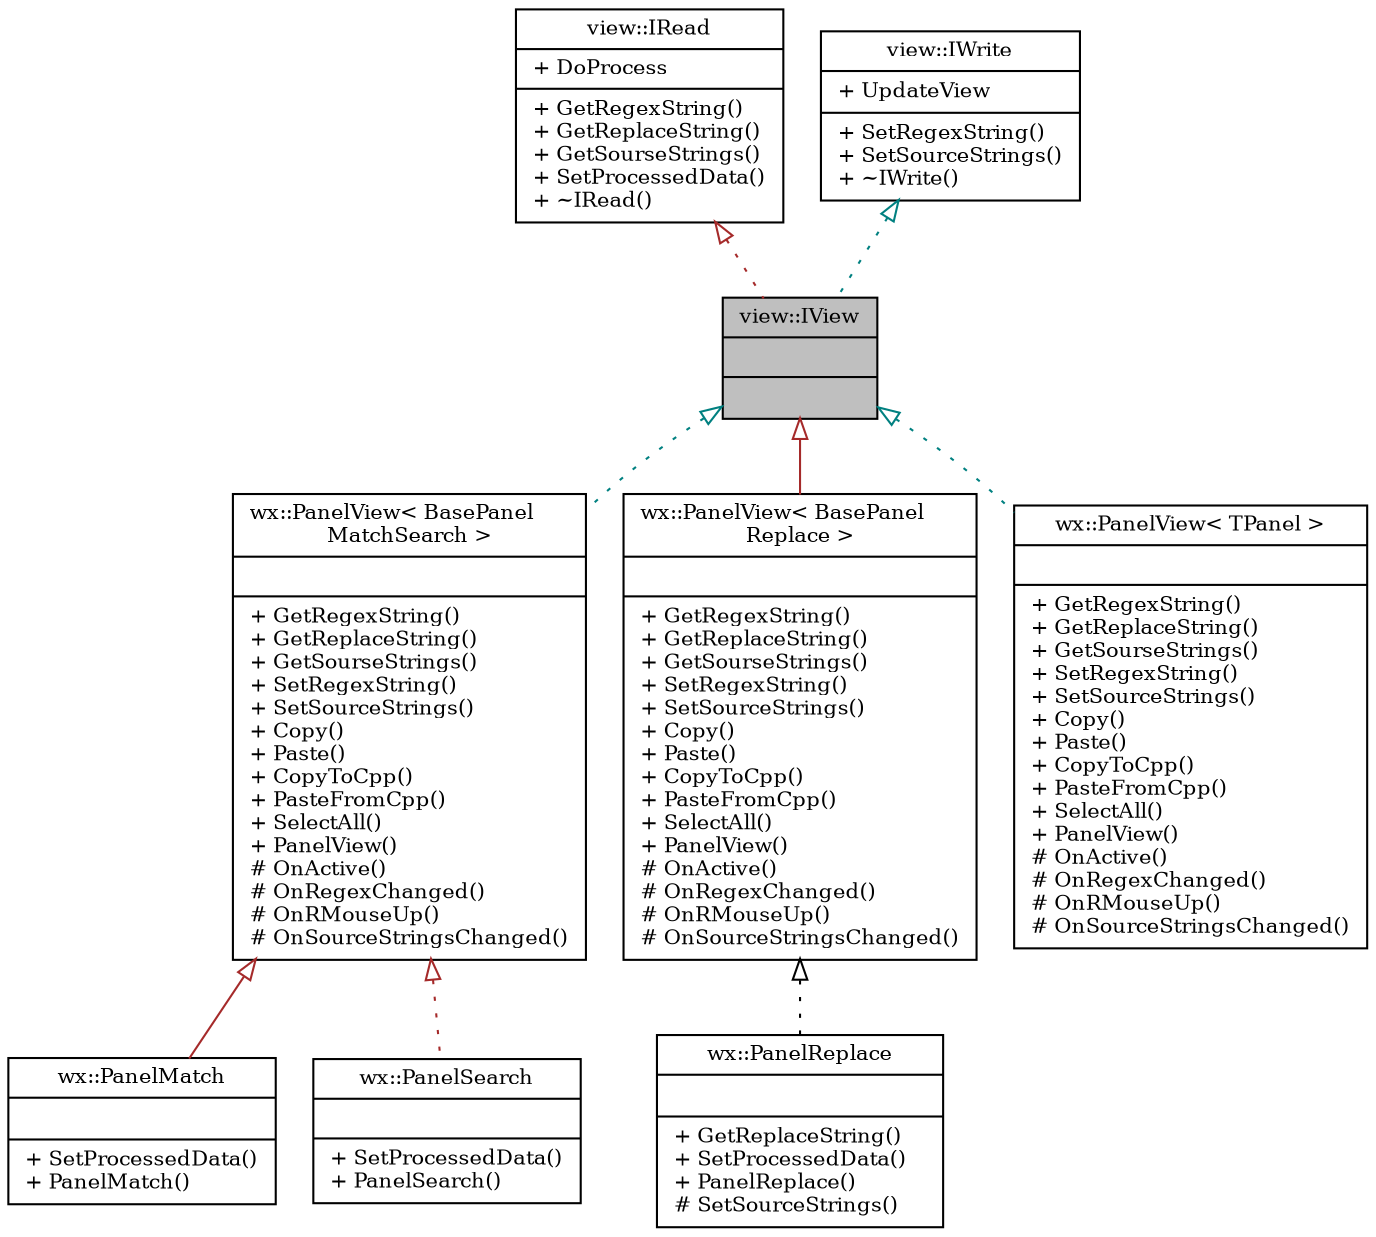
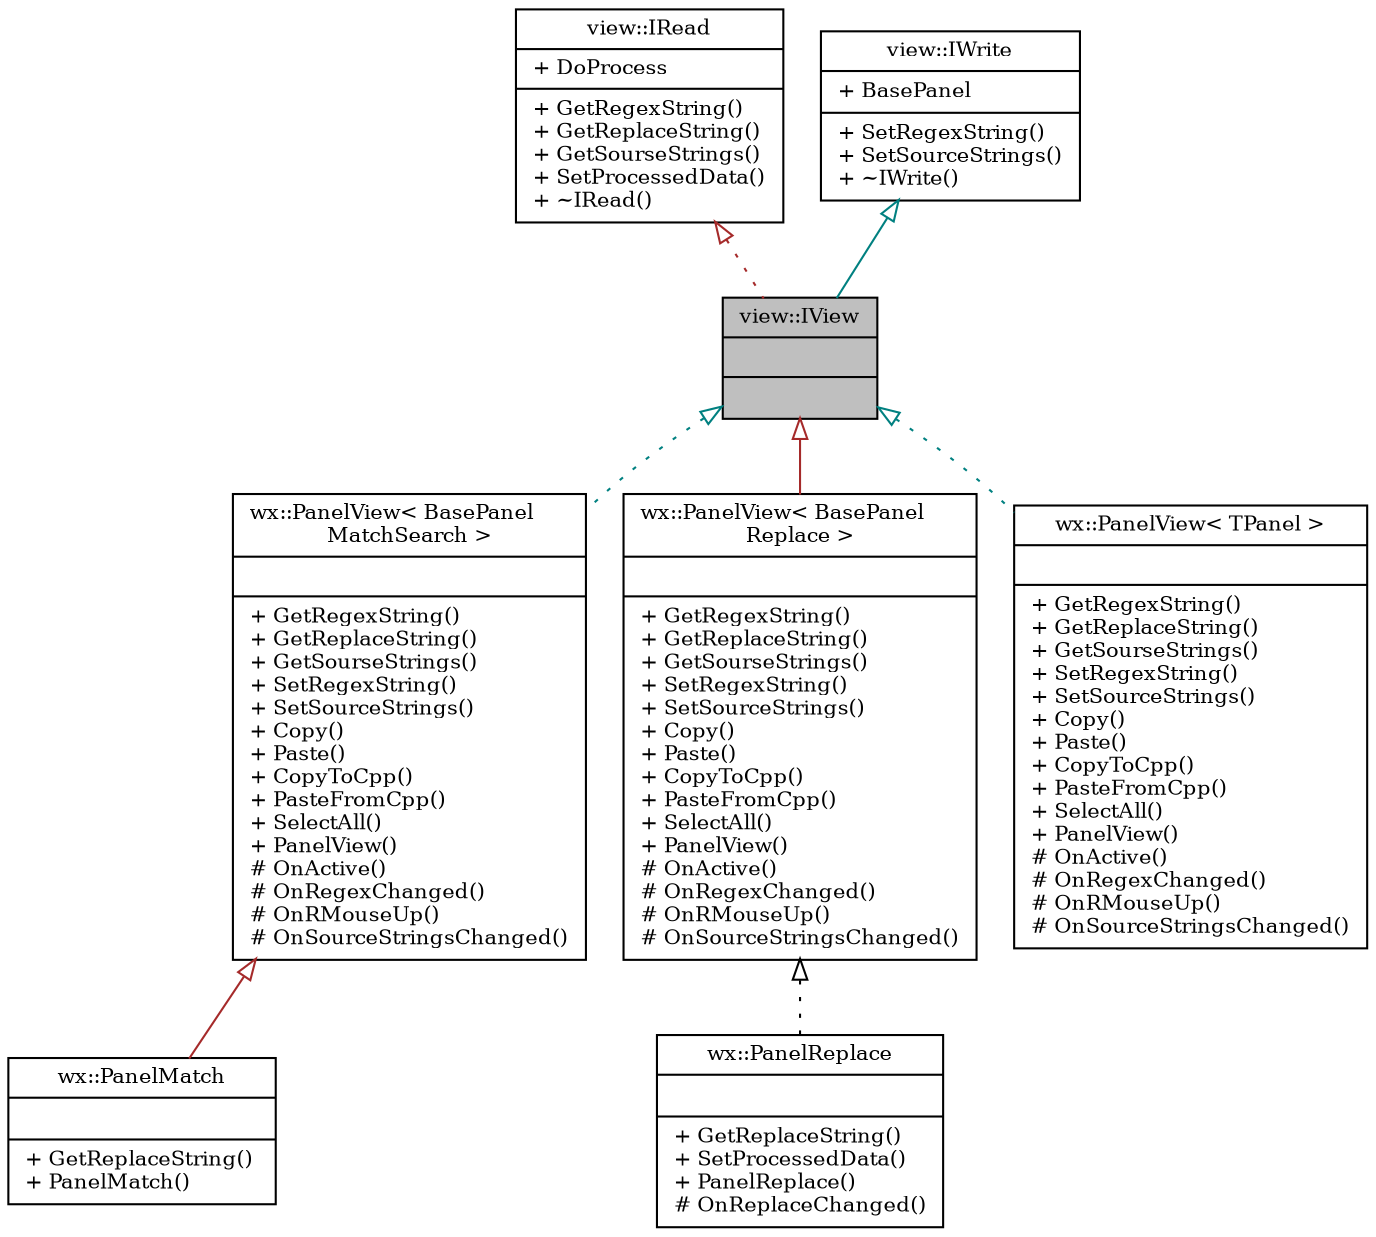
node "view::IWrite": text "+ UpdateView" -> "+ BasePanel"
edge "view::IView" -> "view::IWrite": style dotted -> solid
node "wx::PanelSearch": removed
node "wx::PanelMatch": text "+ SetProcessedData()" -> "+ GetReplaceString()"
node "wx::PanelReplace": text "# SetSourceStrings()" -> "# OnReplaceChanged()"
